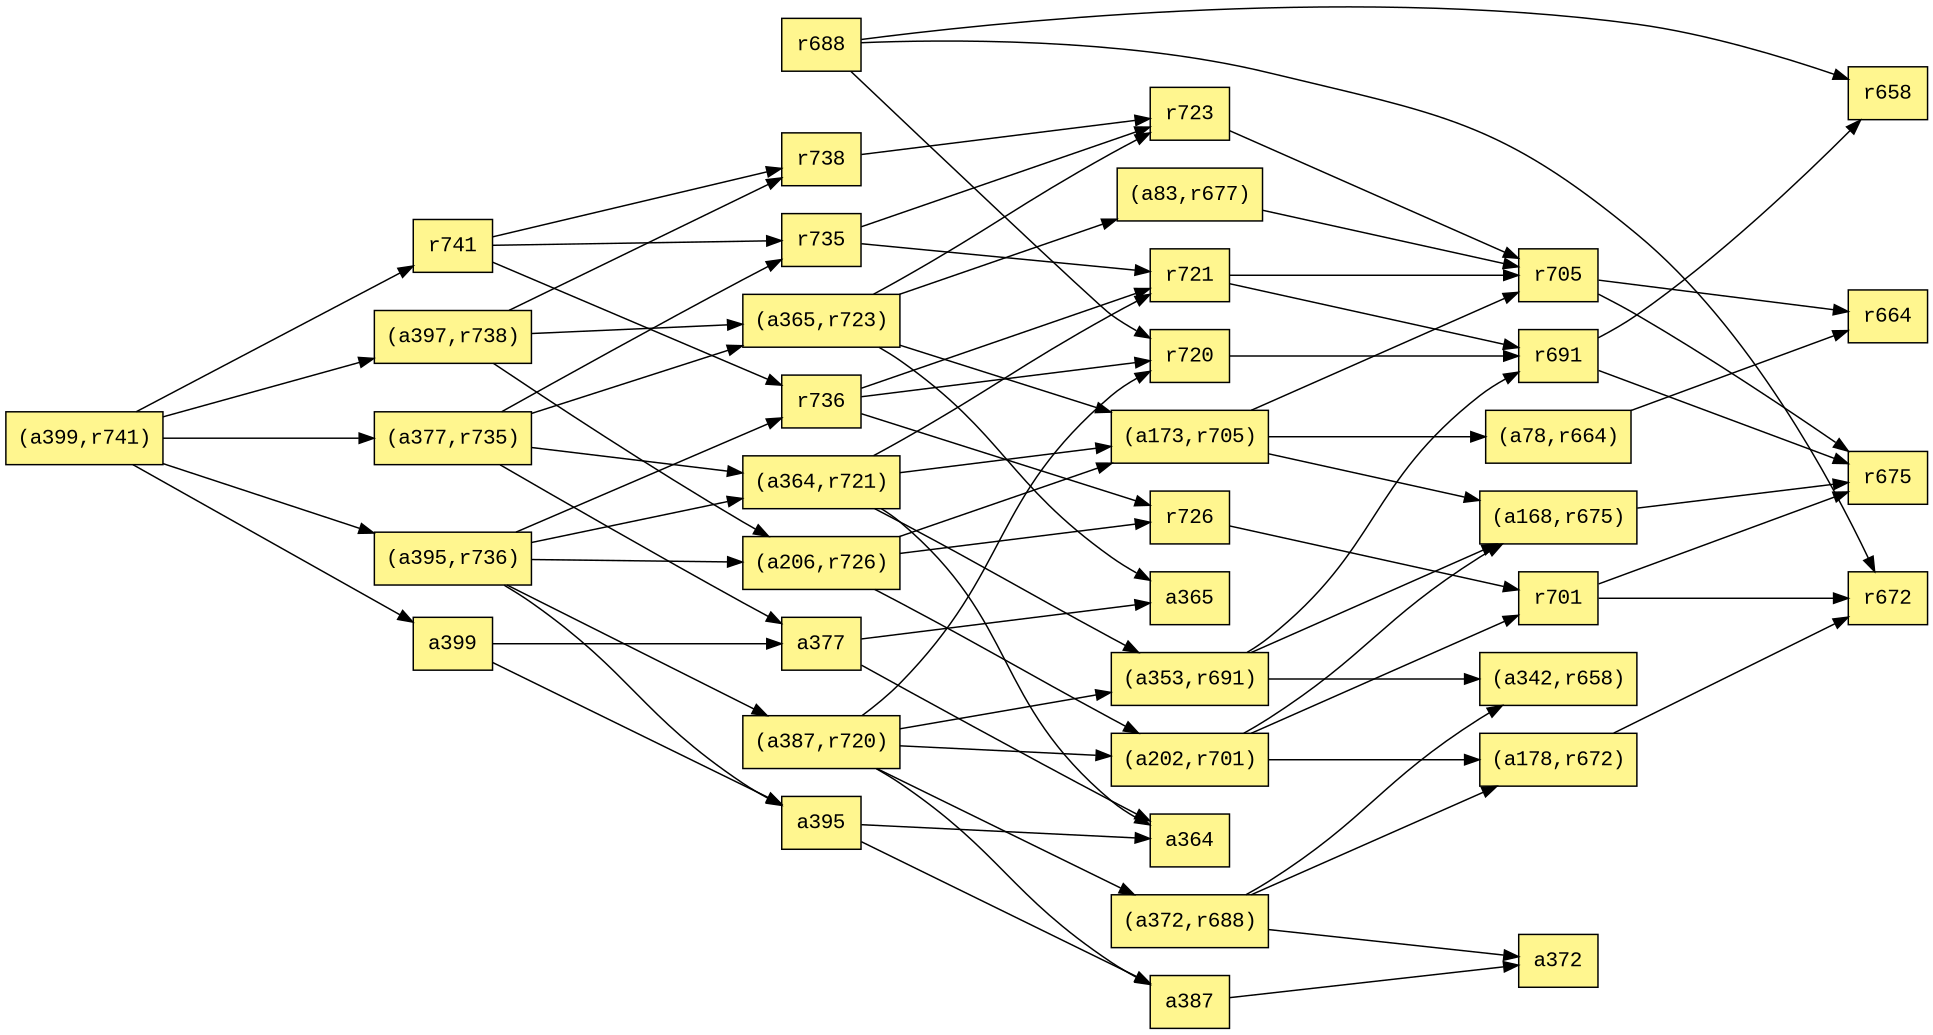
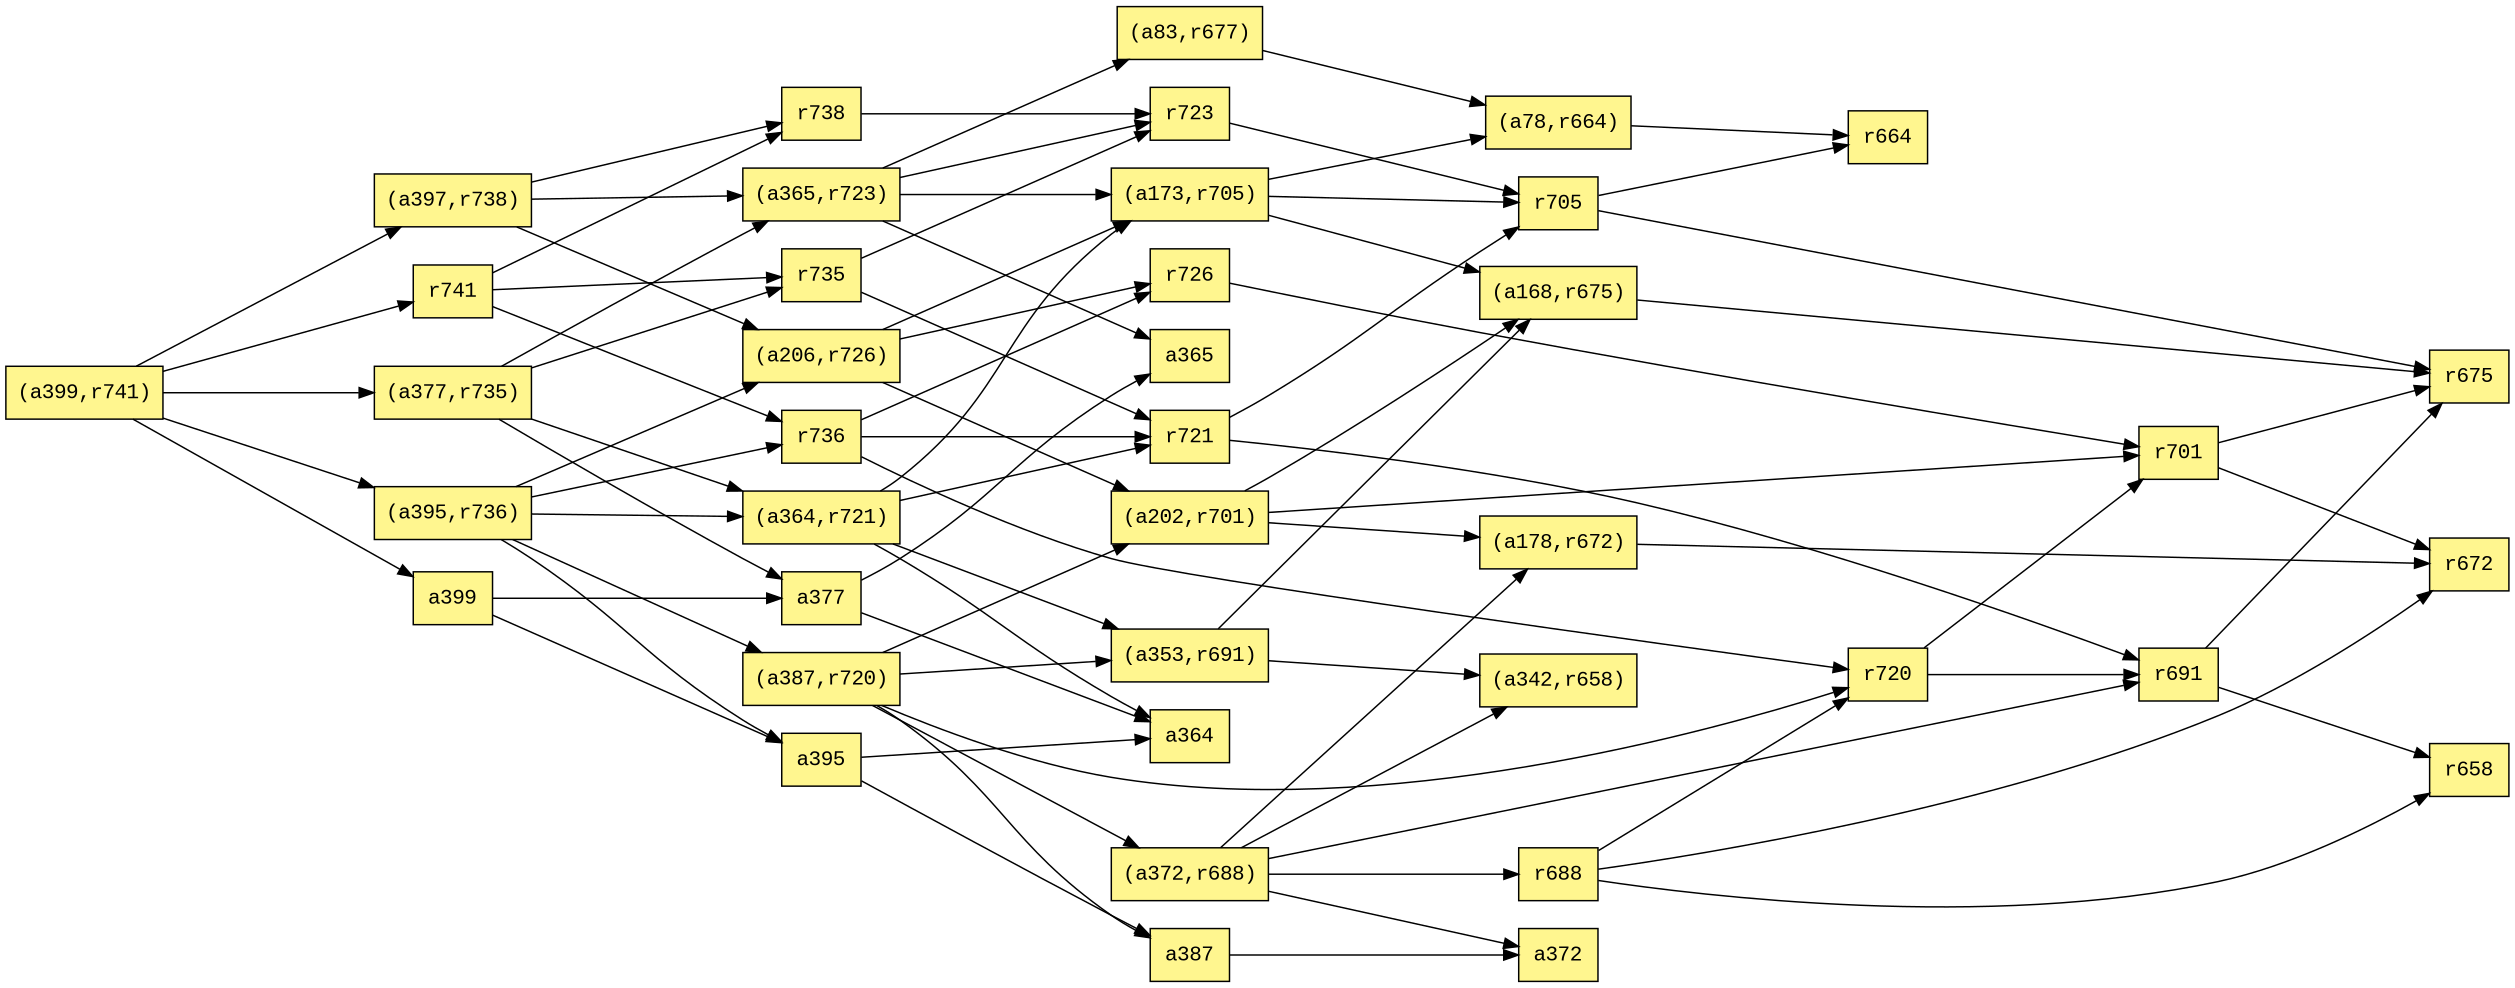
edge "(a83,r677)" -> "r705": now "(a83,r677)" -> "(a78,r664)"
edge "(a353,r691)" -> "r691": now "(a372,r688)" -> "r691"
edge "r720" -> "r701": added
edge "(a372,r688)" -> "r688": added
